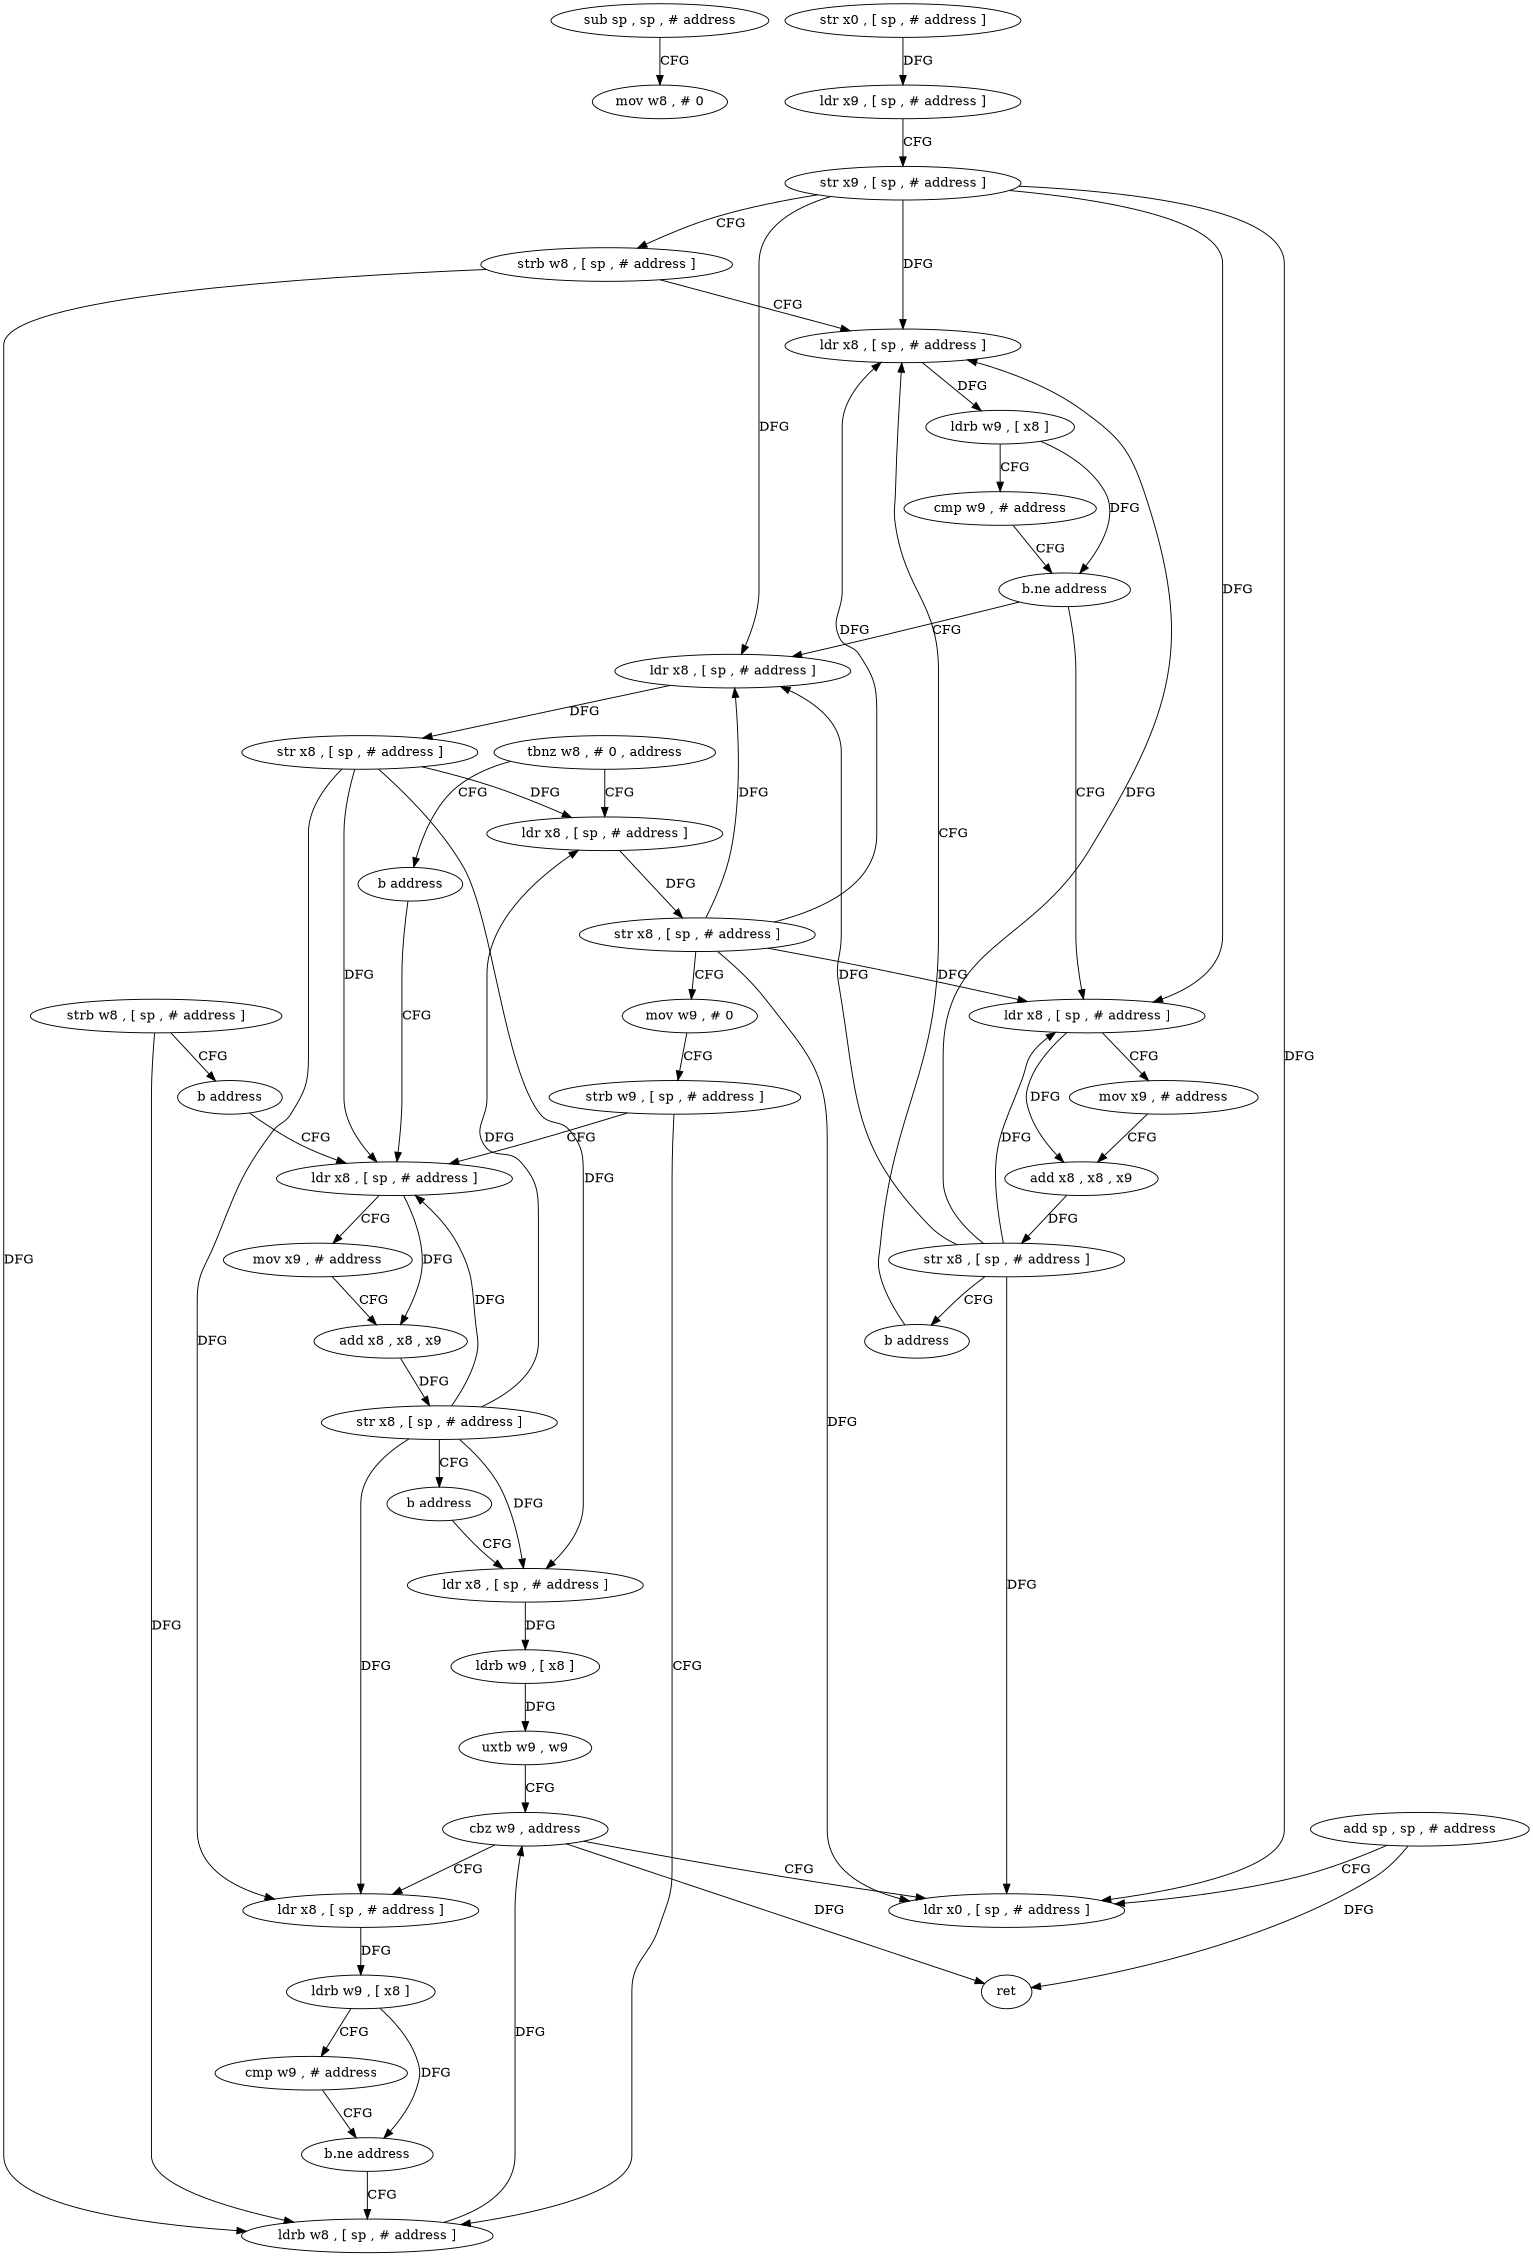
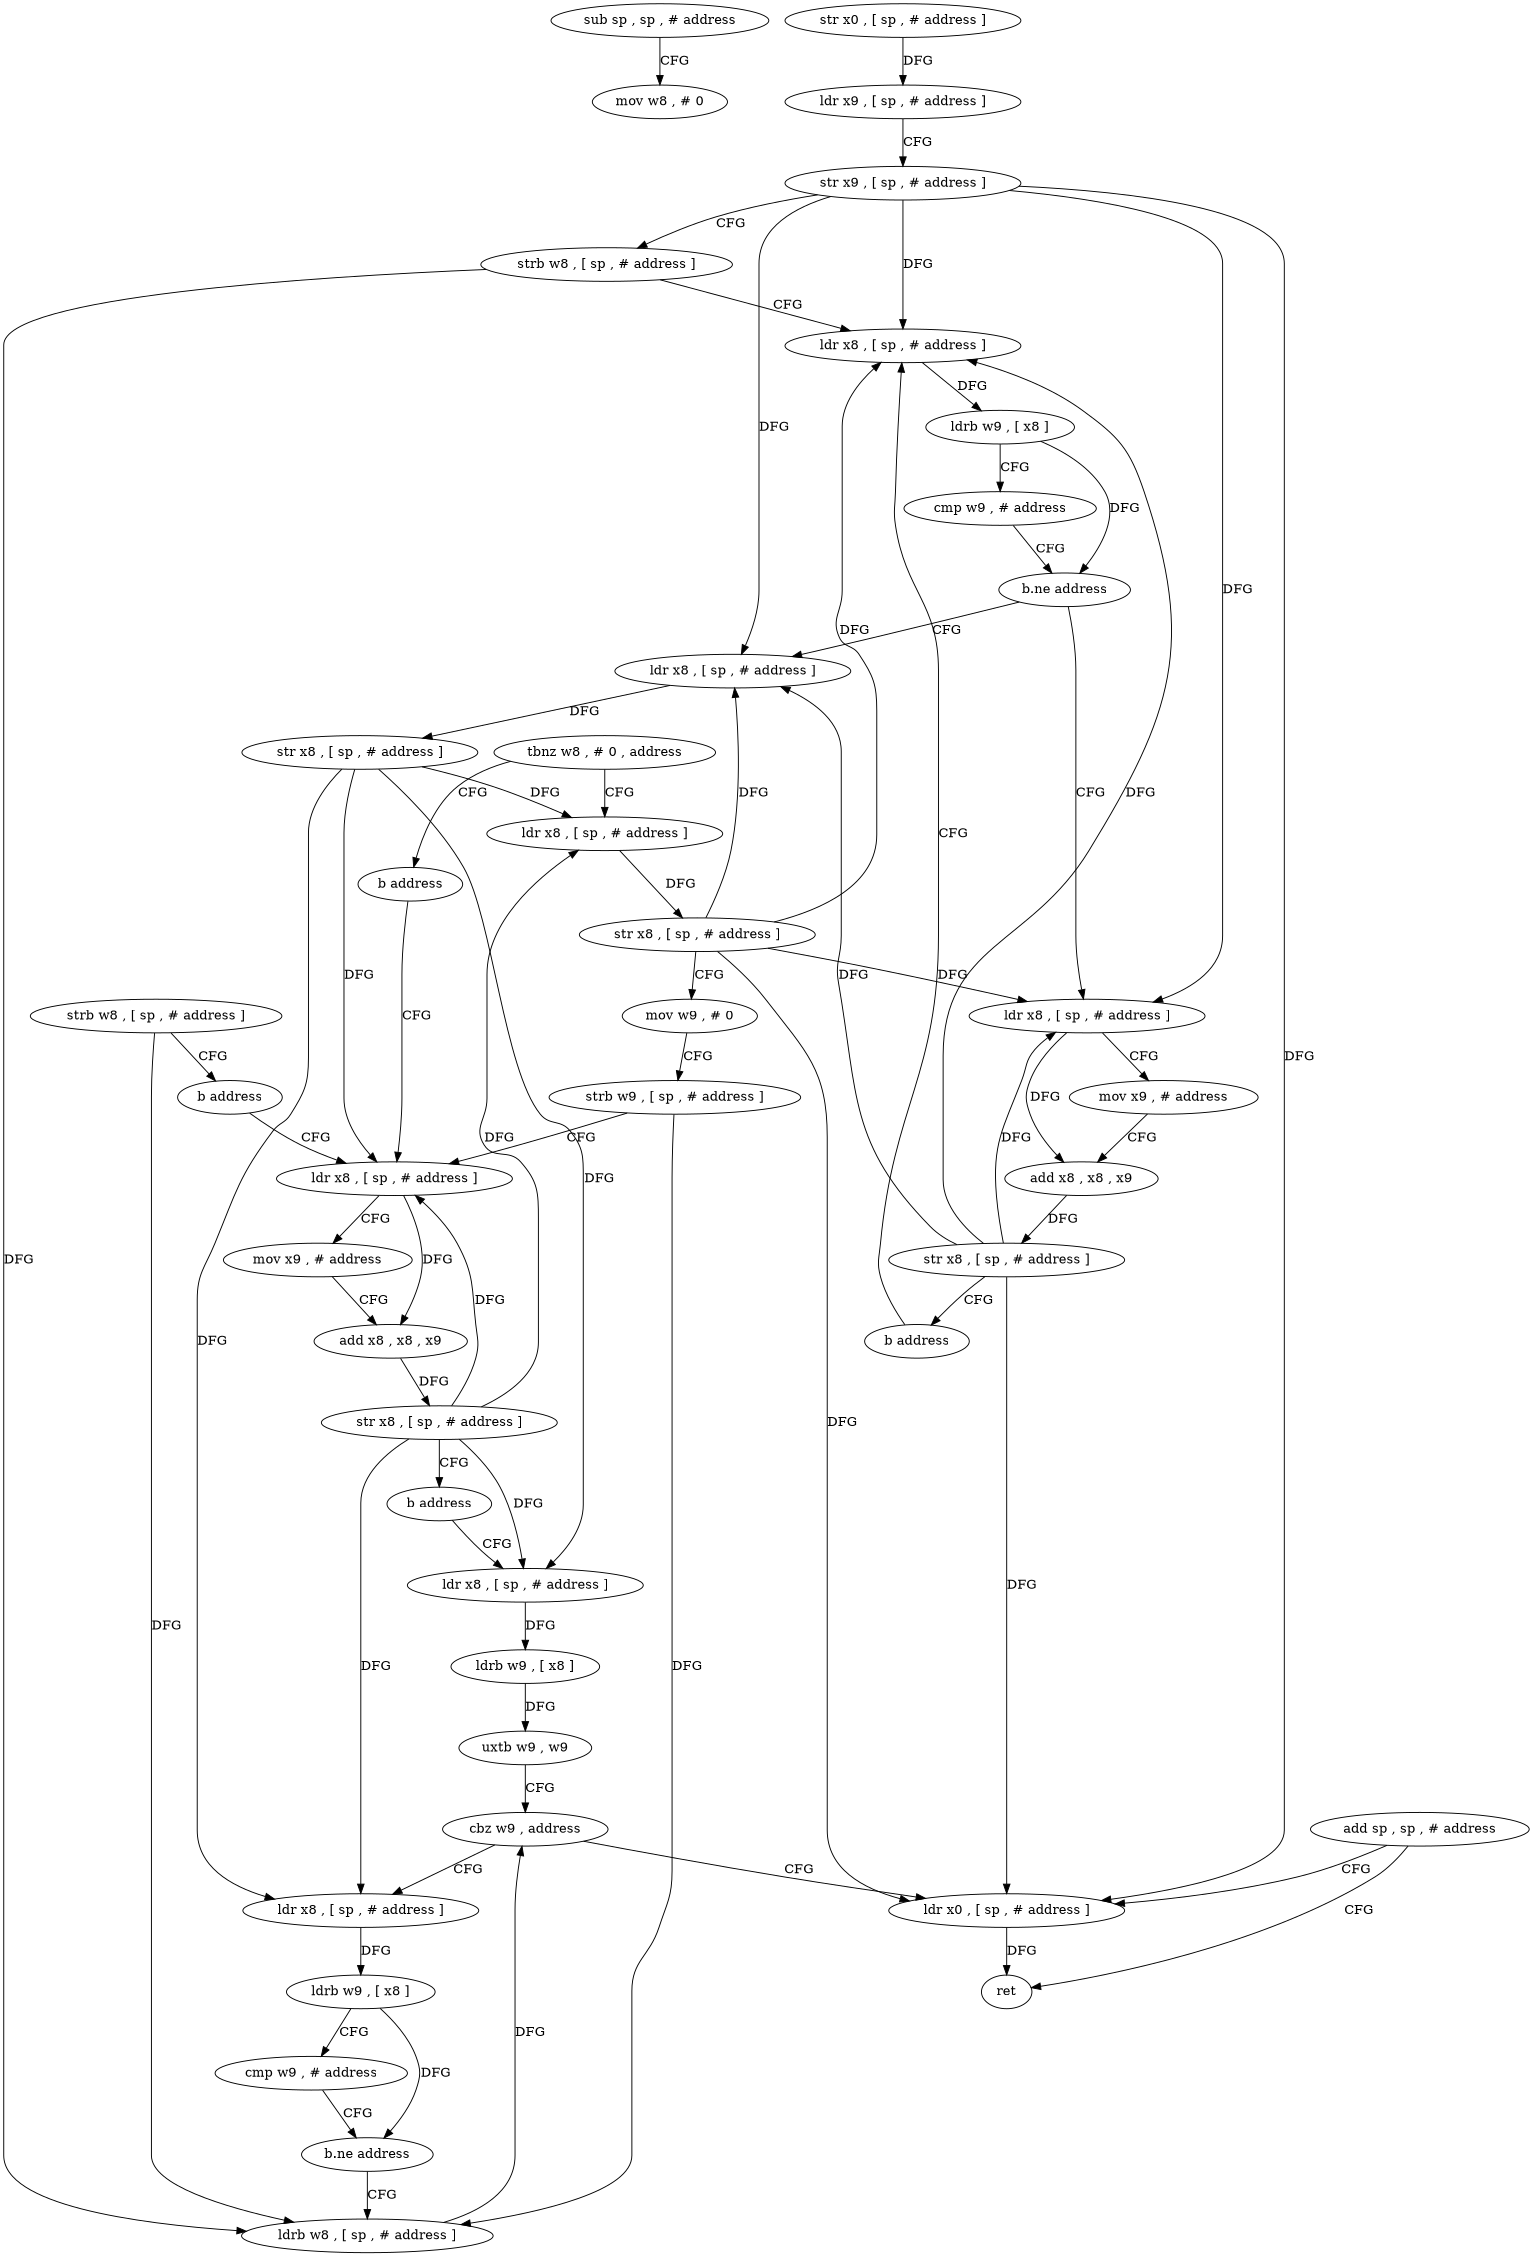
edge "strb w9 , [ sp , # address ]" -> "ldrb w8 , [ sp , # address ]": label "CFG" -> "DFG"
edge "add sp , sp , # address" -> "ret": label "DFG" -> "CFG"
edge "cbz w9 , address" -> "ret": now "ldr x0 , [ sp , # address ]" -> "ret"
